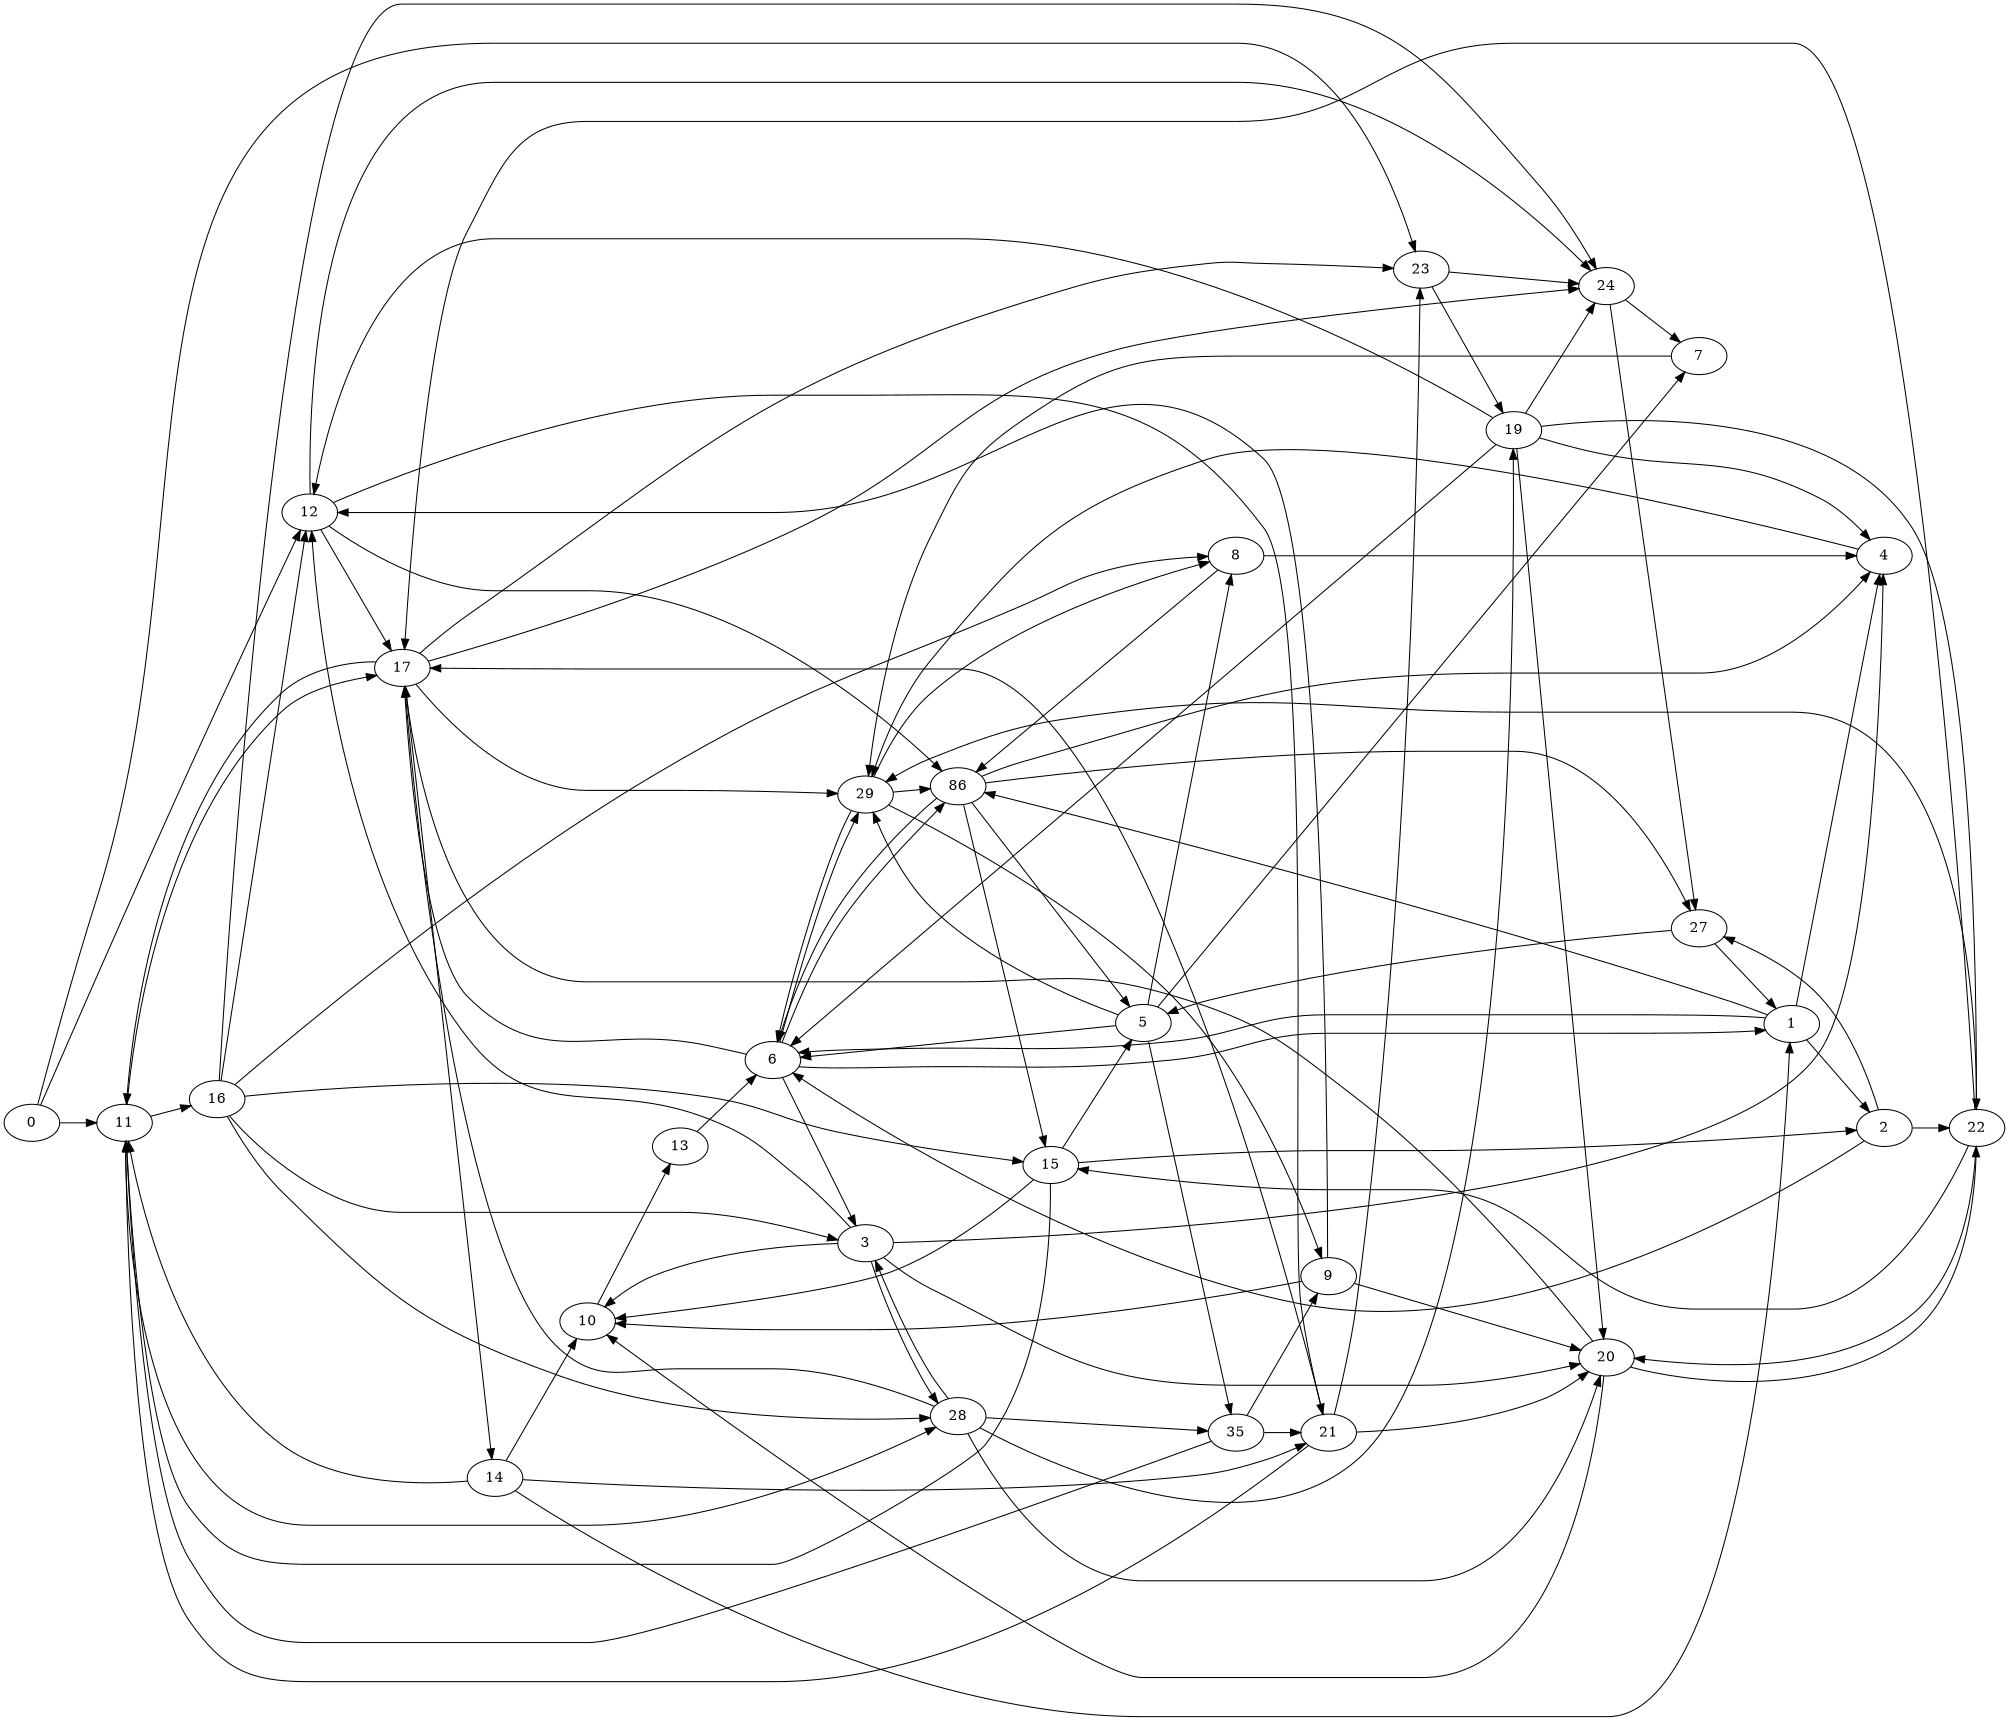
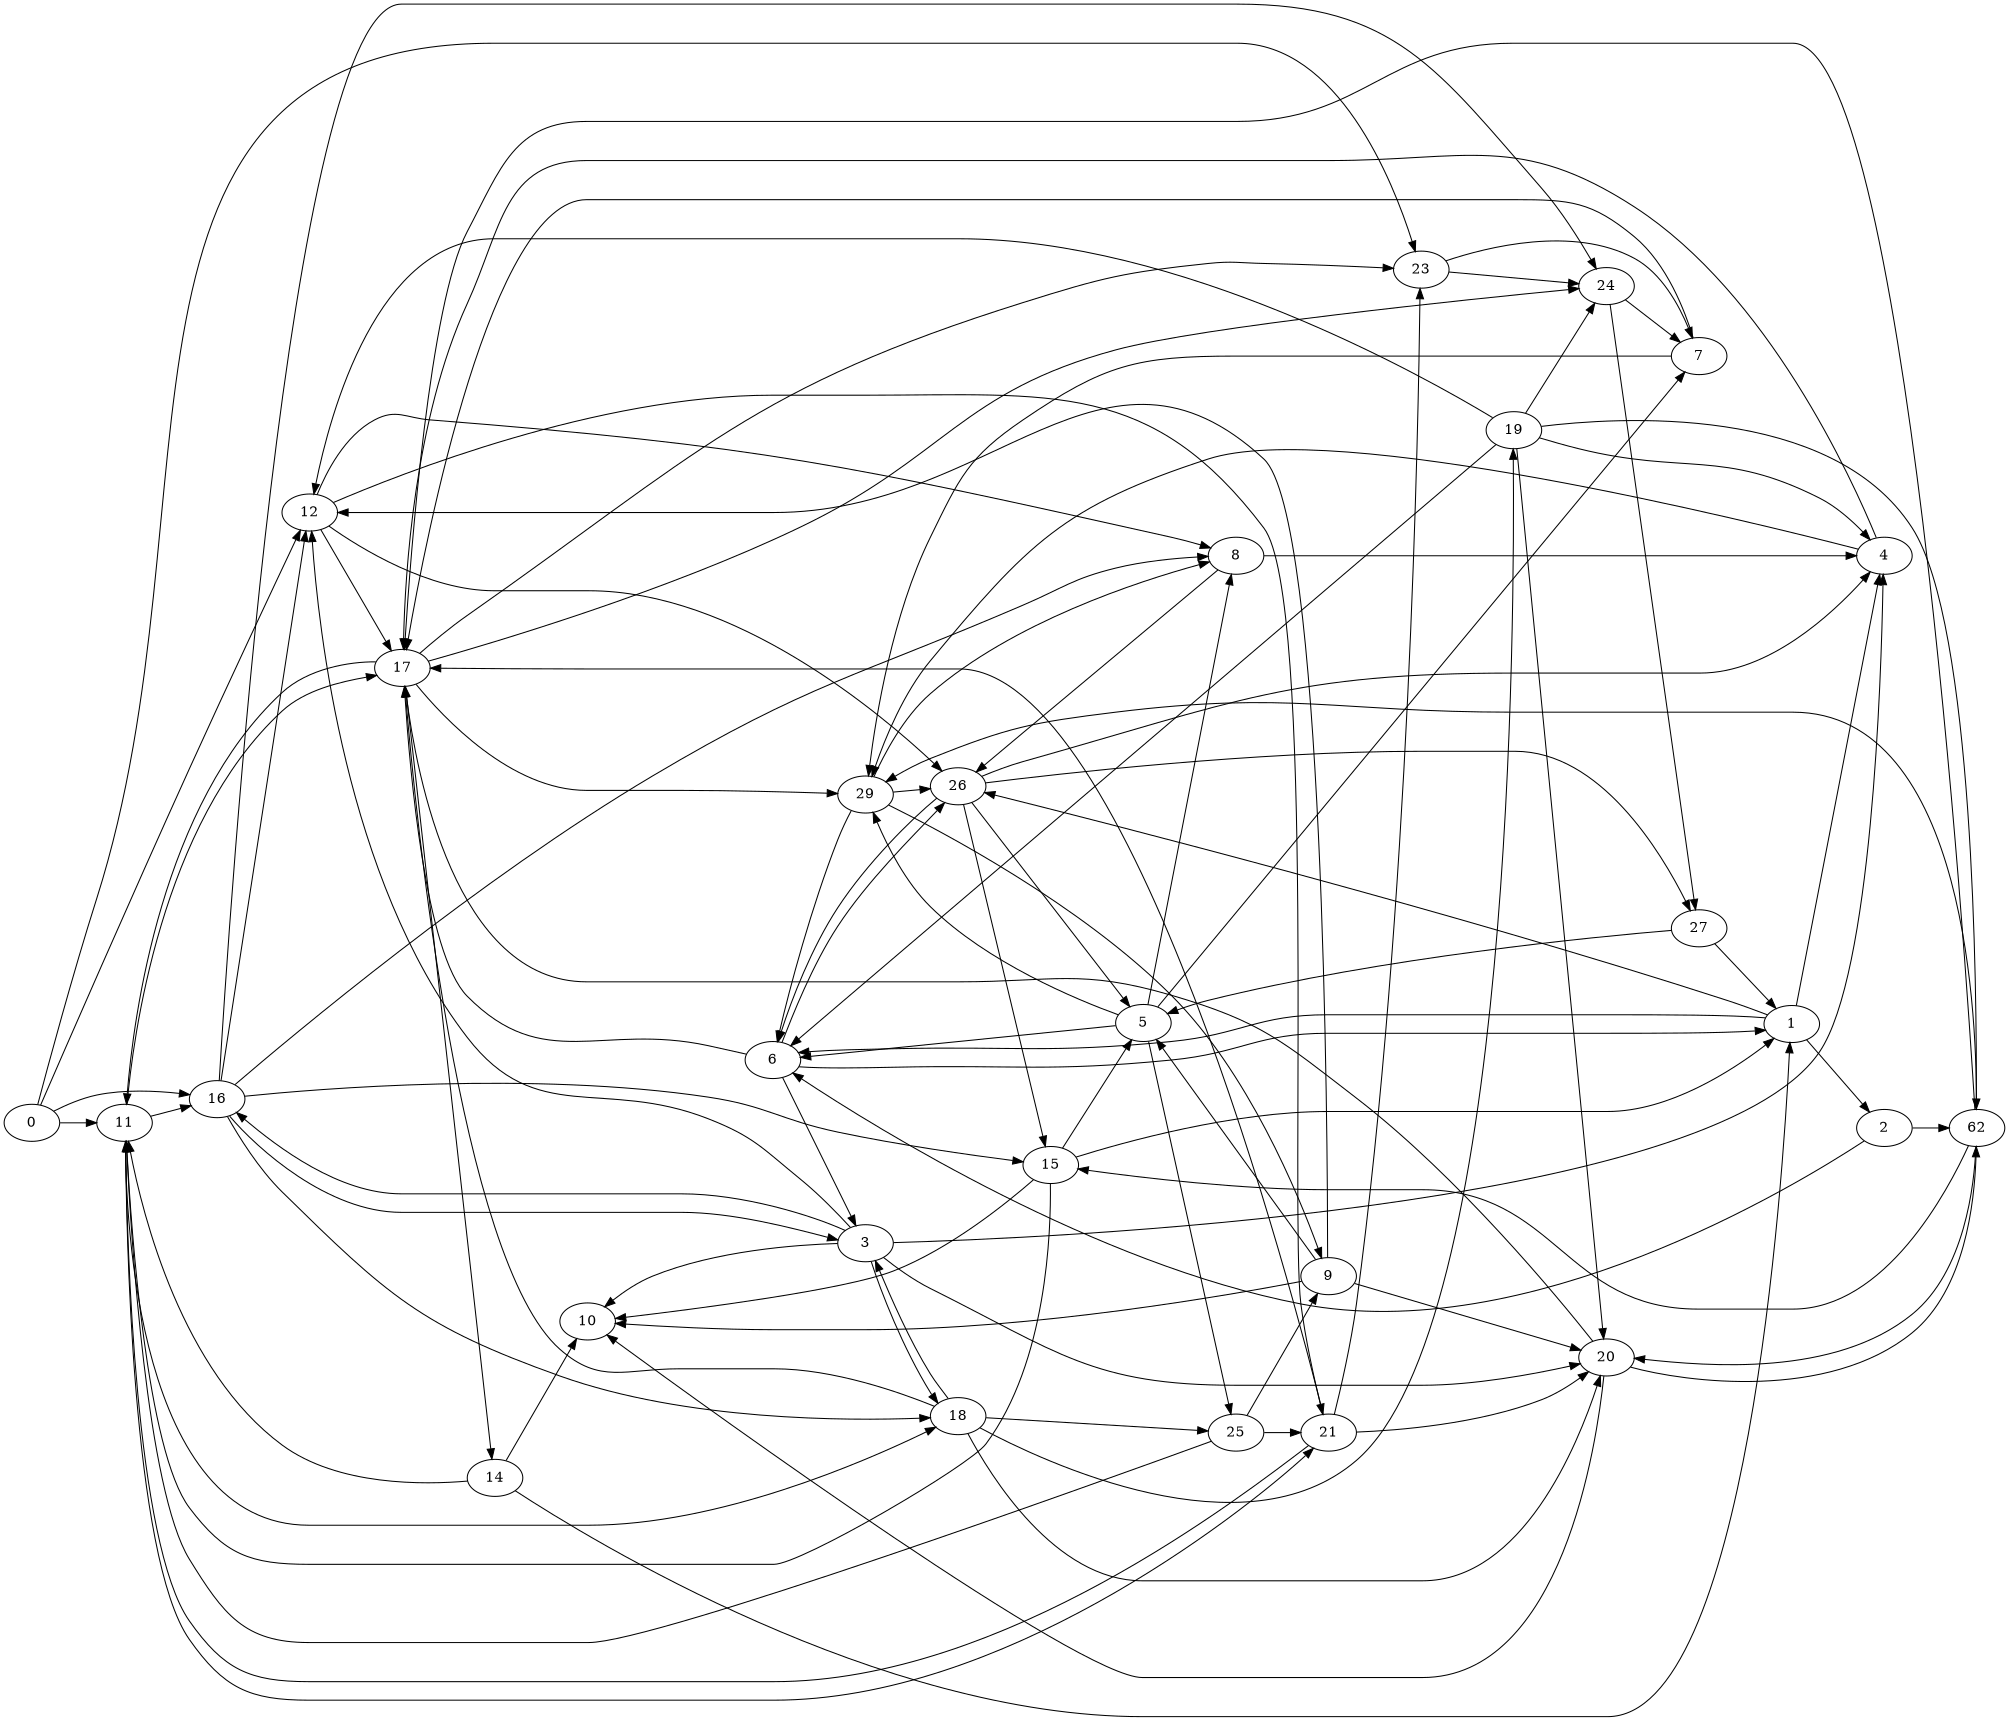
edge "12" -> "24": now "12" -> "8"
edge "4" -> "17": added
edge "7" -> "17": added
edge "23" -> "19": now "23" -> "7"
node "86": label "86" -> "26"
edge "6" -> "29": removed
edge "2" -> "27": removed
edge "0" -> "16": added
node "22": label "22" -> "62"
node "13": removed
edge "15" -> "2": now "15" -> "1"
edge "9" -> "5": added
edge "3" -> "16": added
node "28": label "28" -> "18"
node "35": label "35" -> "25"
edge "14" -> "21": now "11" -> "21"
